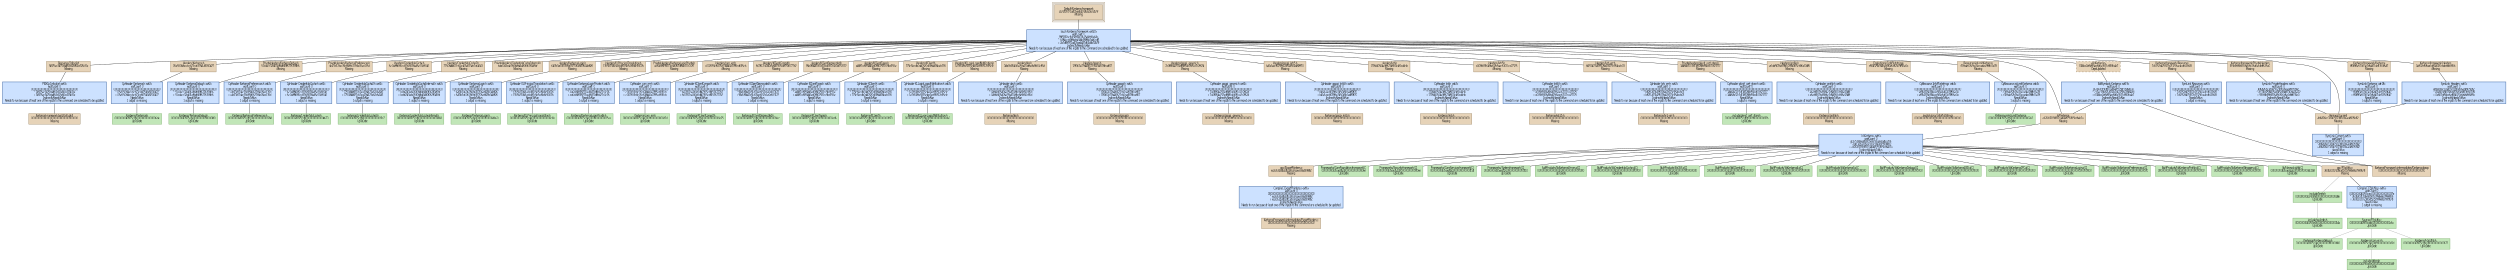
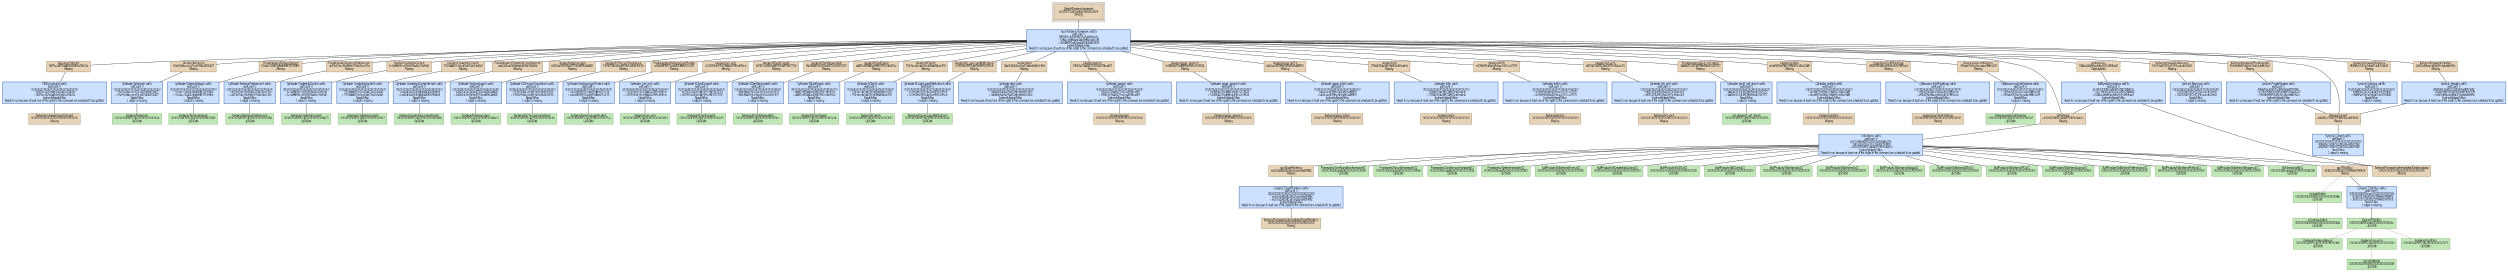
node "Kerberos/des.h 00000000000000000000000000000000 Missing": removed
